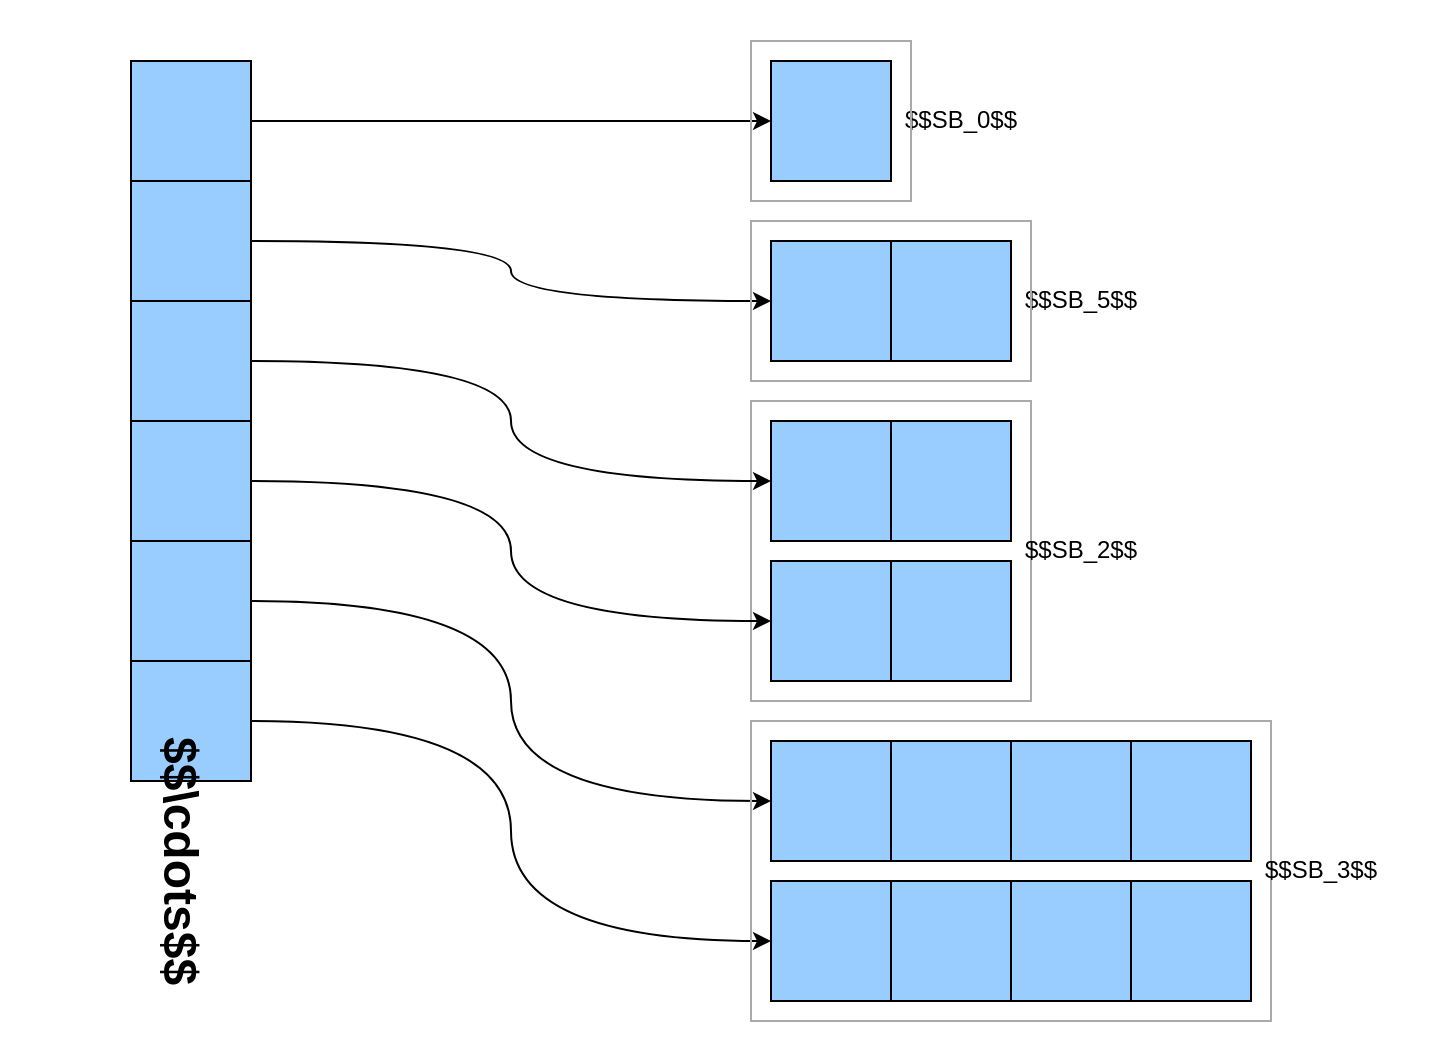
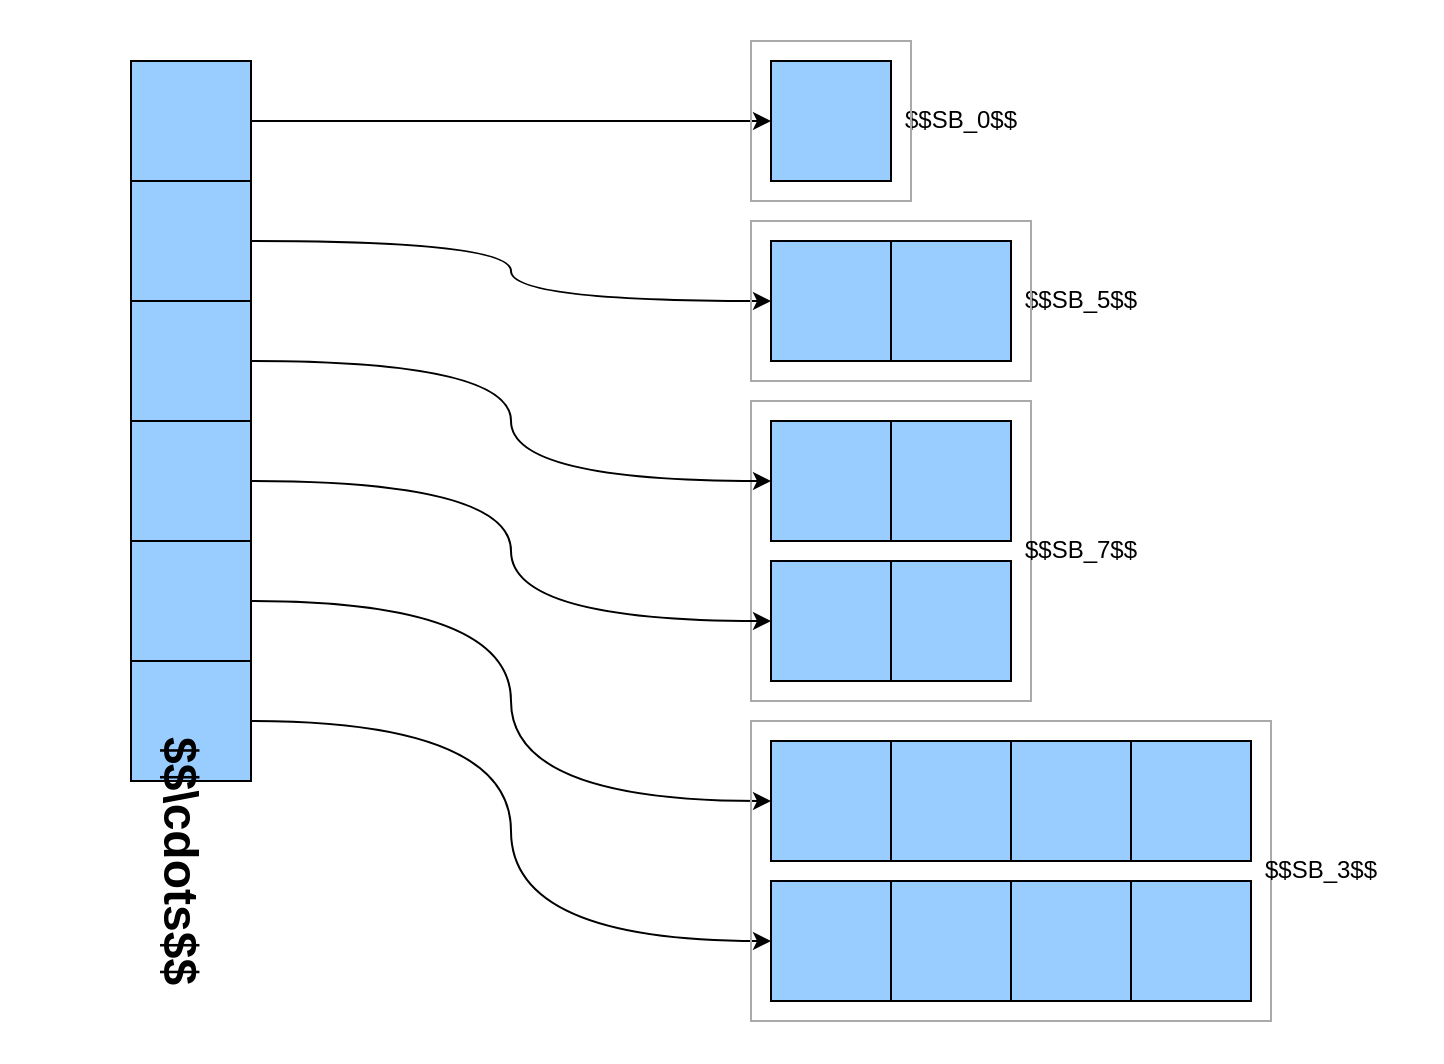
node "$$SB_2$$": label "$$SB_2$$" -> "$$SB_7$$"
